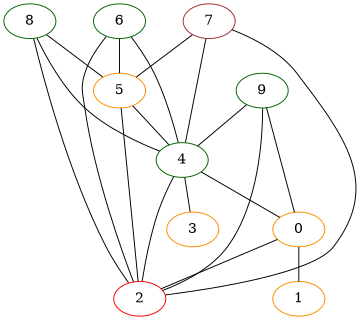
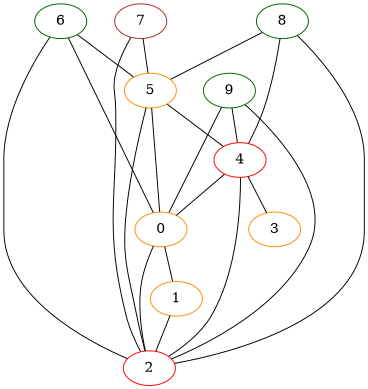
edge "6" -- "4": now "6" -- "0"
edge "7" -- "4": removed
edge "5" -- "0": added
node "4": color darkgreen -> red
edge "1" -- "2": added
